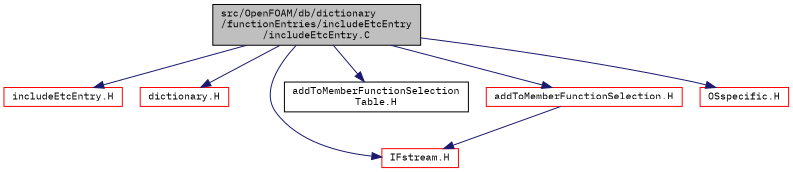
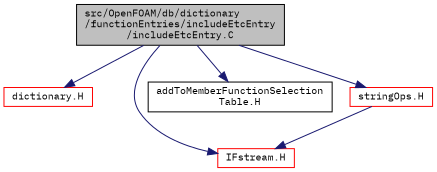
node "includeEtcEntry.H": removed
node "addToMemberFunctionSelection.H": label "addToMemberFunctionSelection.H" -> "stringOps.H"
node "OSspecific.H": removed
